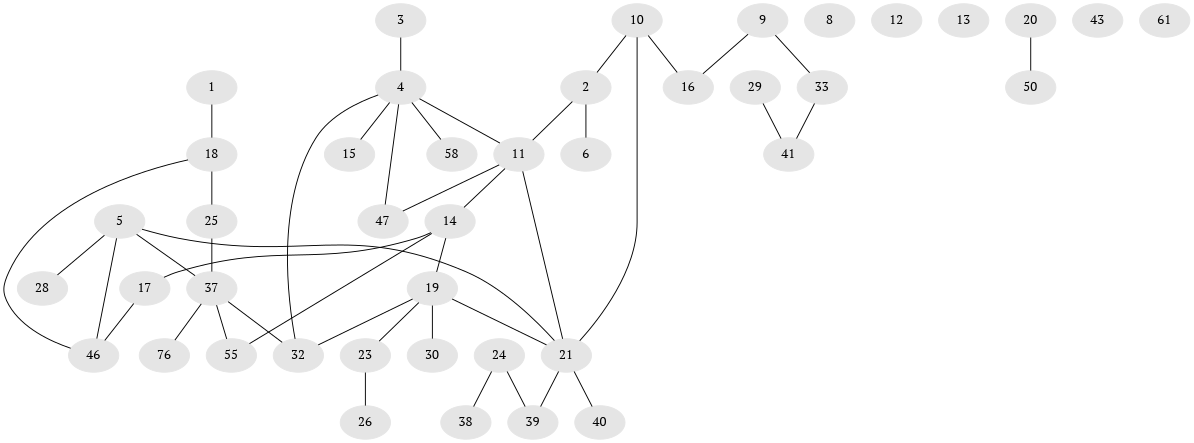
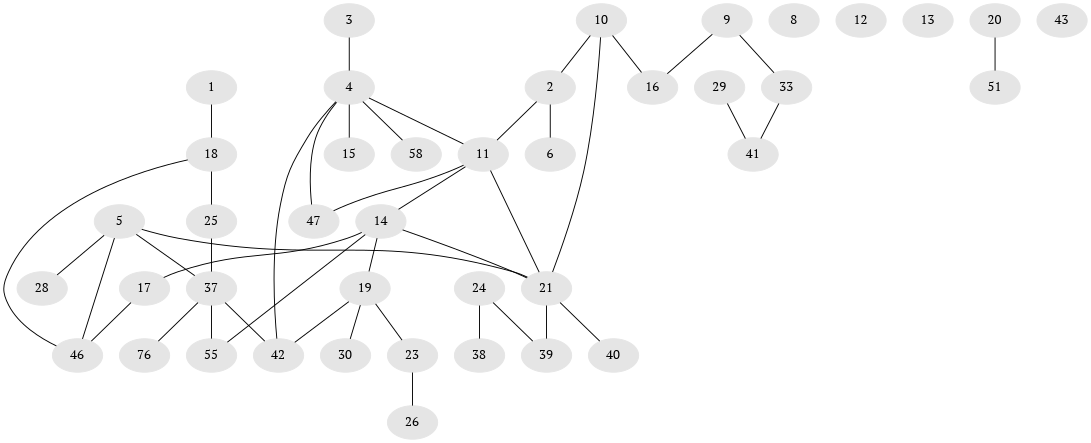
node "61": removed
node "50": label "50" -> "51"
edge "19" -- "21": now "14" -- "21"
node "32": label "32" -> "42"
